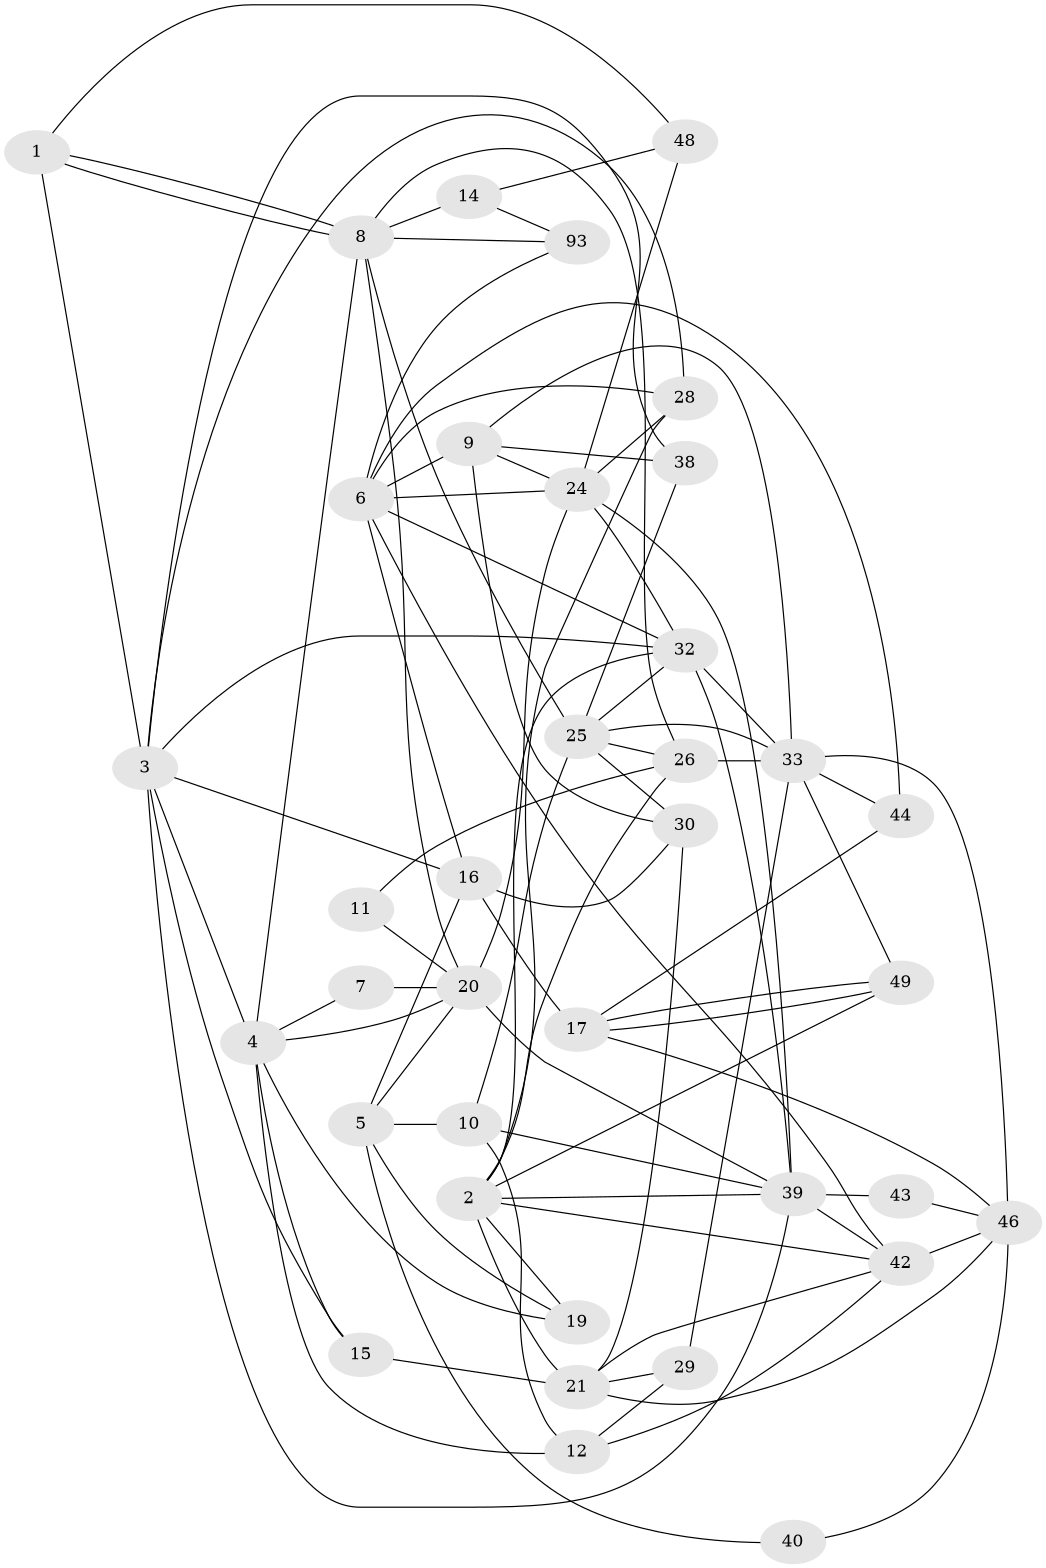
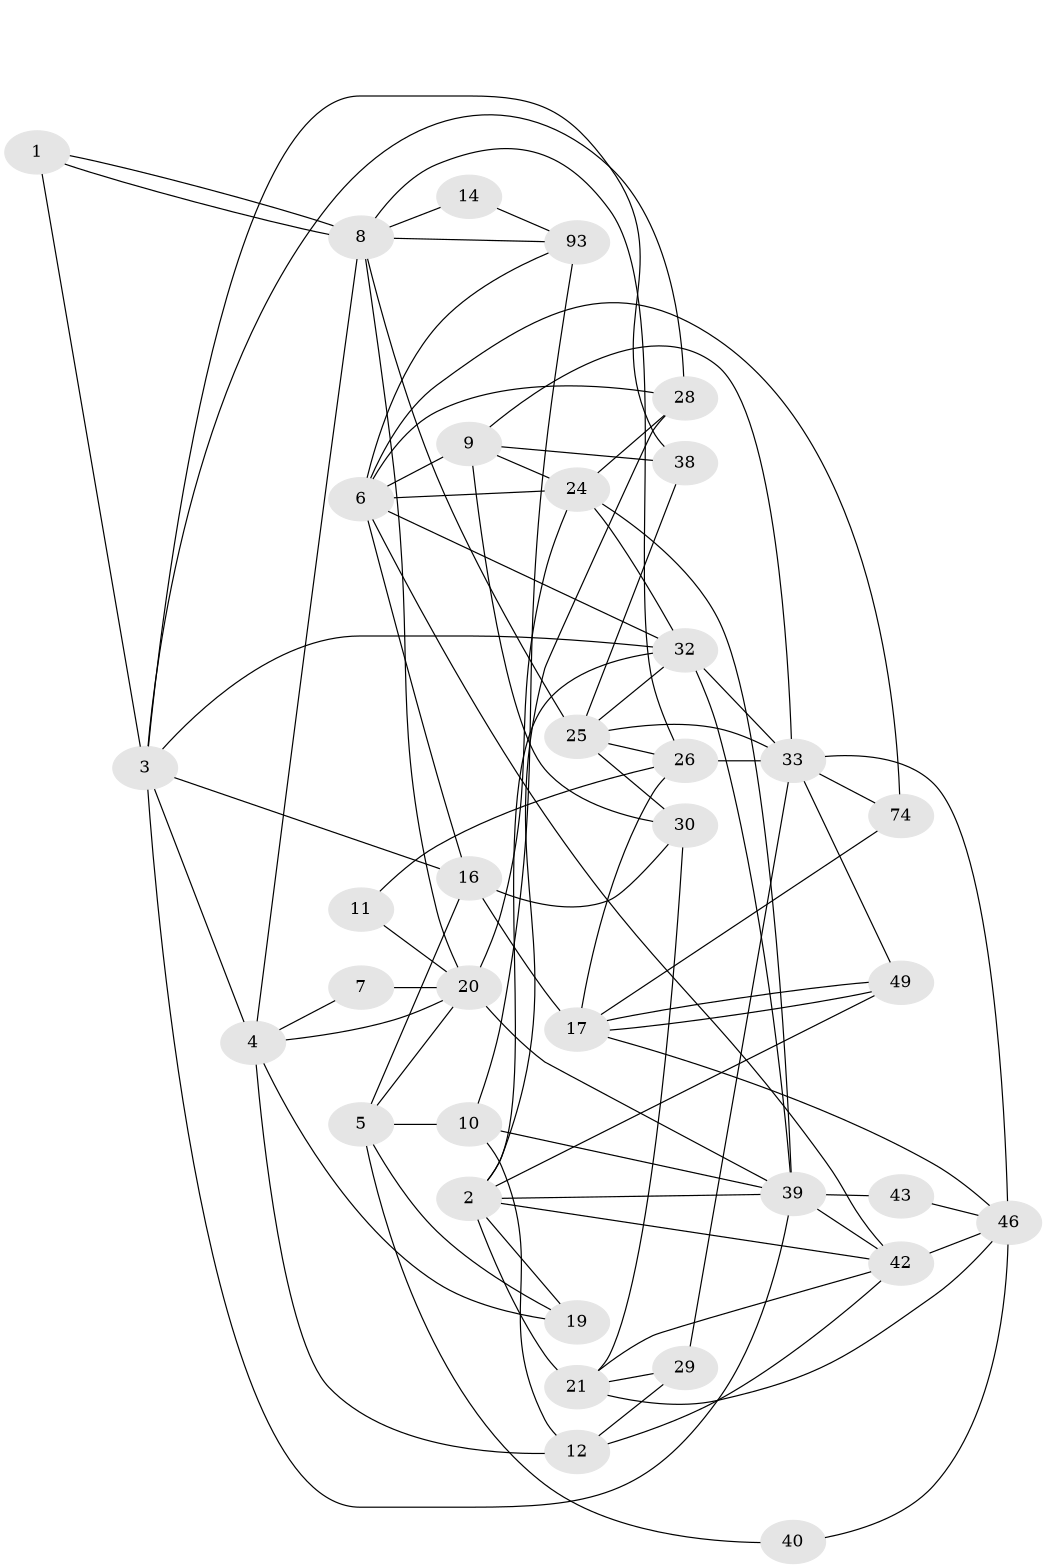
node "48": removed
node "44": label "44" -> "74"
edge "25" -- "10": now "93" -- "10"
edge "26" -- "2": now "26" -- "17"
node "15": removed
